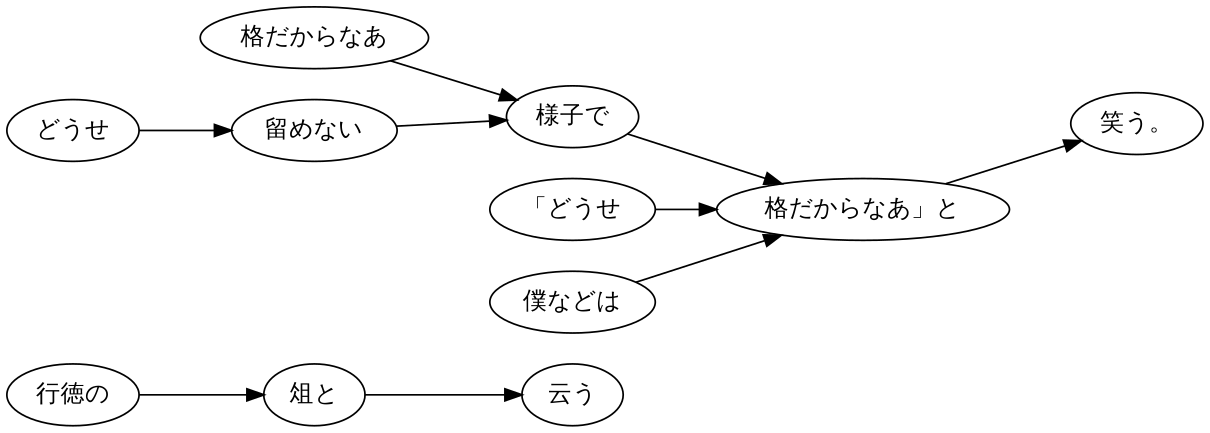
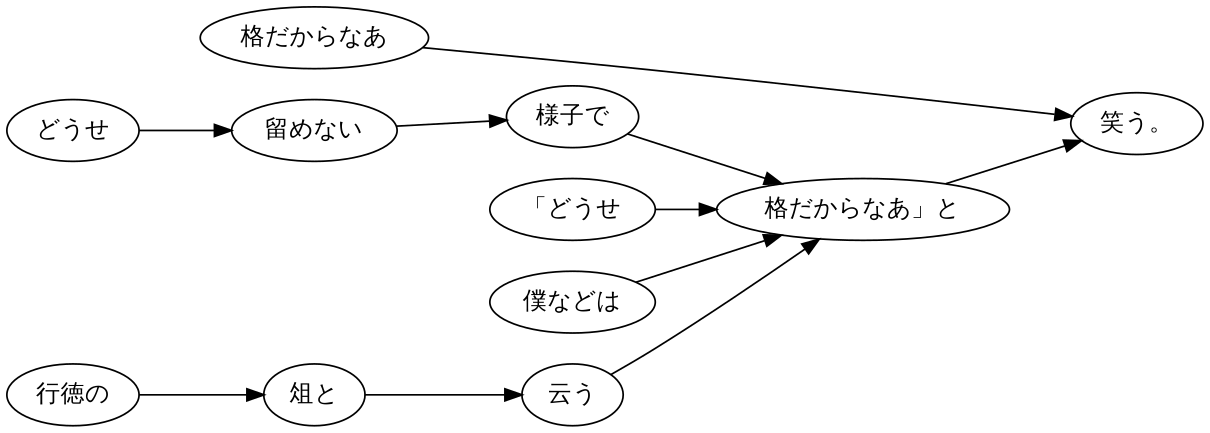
edge "格だからなあ" -> "様子で": now "格だからなあ" -> "笑う。"
edge "云う" -> "格だからなあ」と": added
